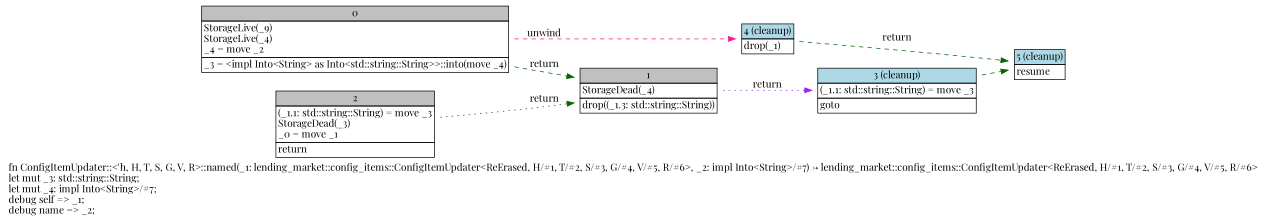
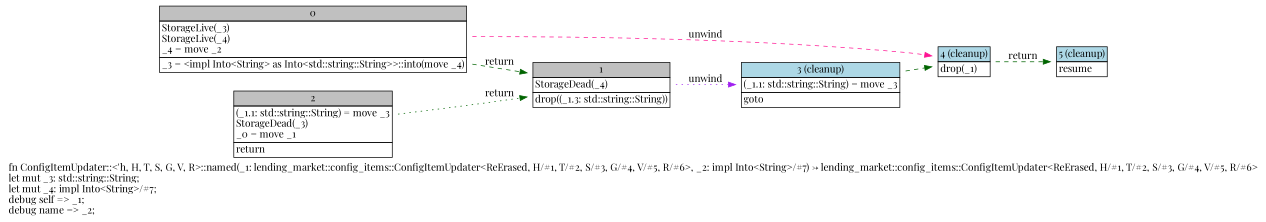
node "0": text "StorageLive(_9)" -> "StorageLive(_3)"
edge "3 (cleanup)" -> "5 (cleanup)": now "3 (cleanup)" -> "4 (cleanup)"
edge "1" -> "3 (cleanup)": label "return" -> "unwind"
